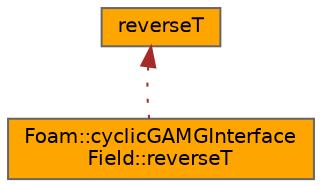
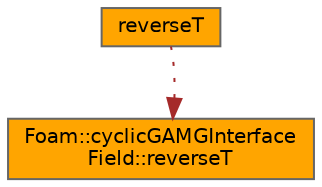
edge "Foam::cyclicGAMGInterface Field::reverseT" -> "reverseT": reversed
